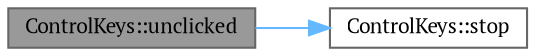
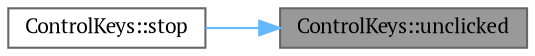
edge "ControlKeys::unclicked" -> "ControlKeys::stop": reversed
